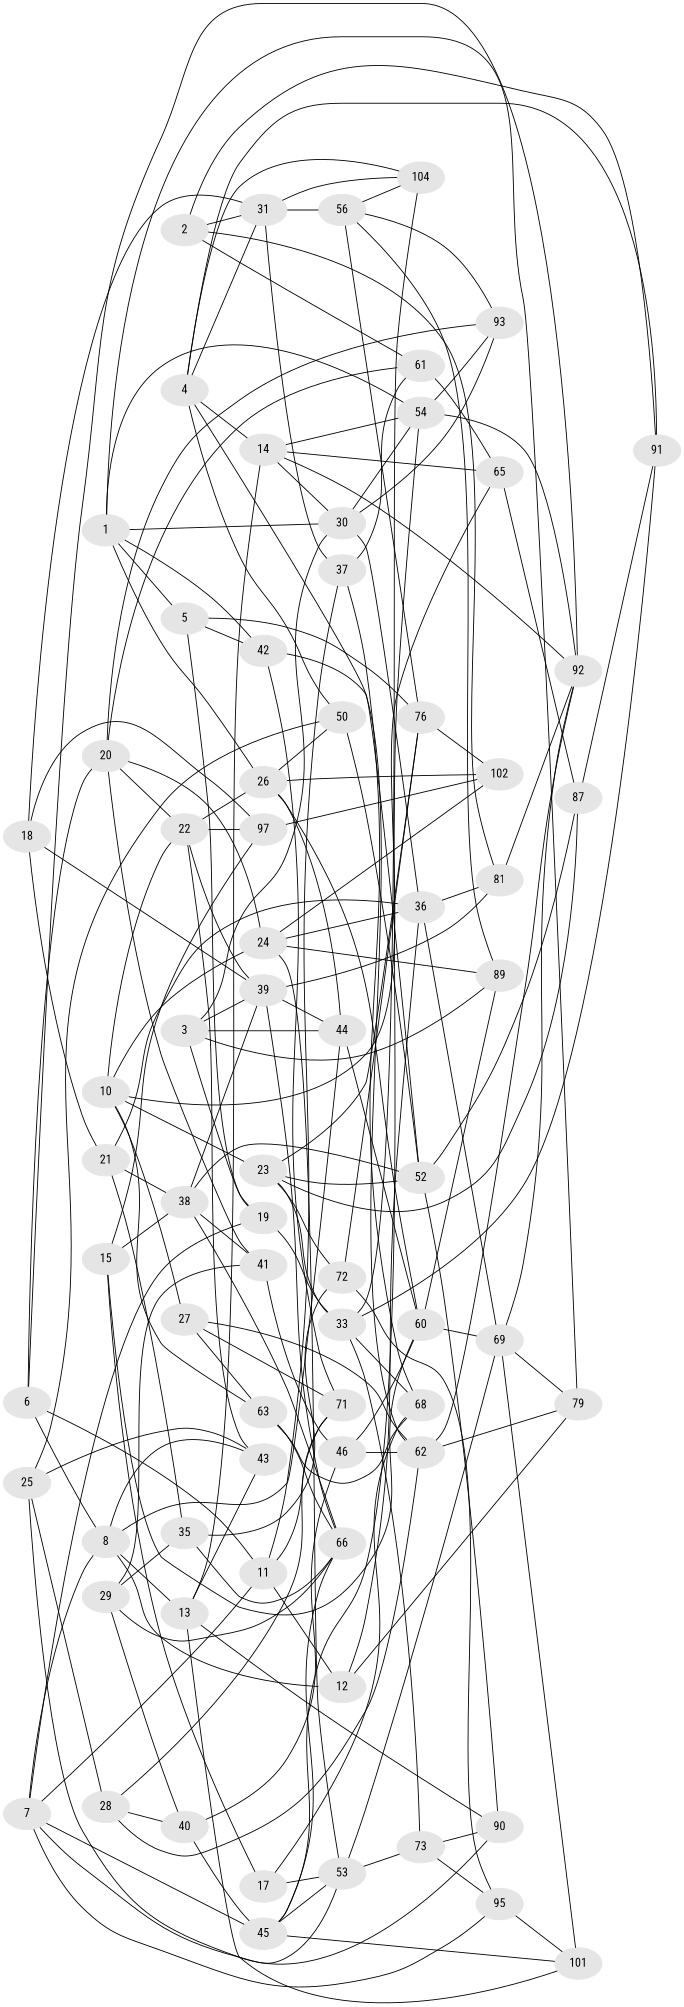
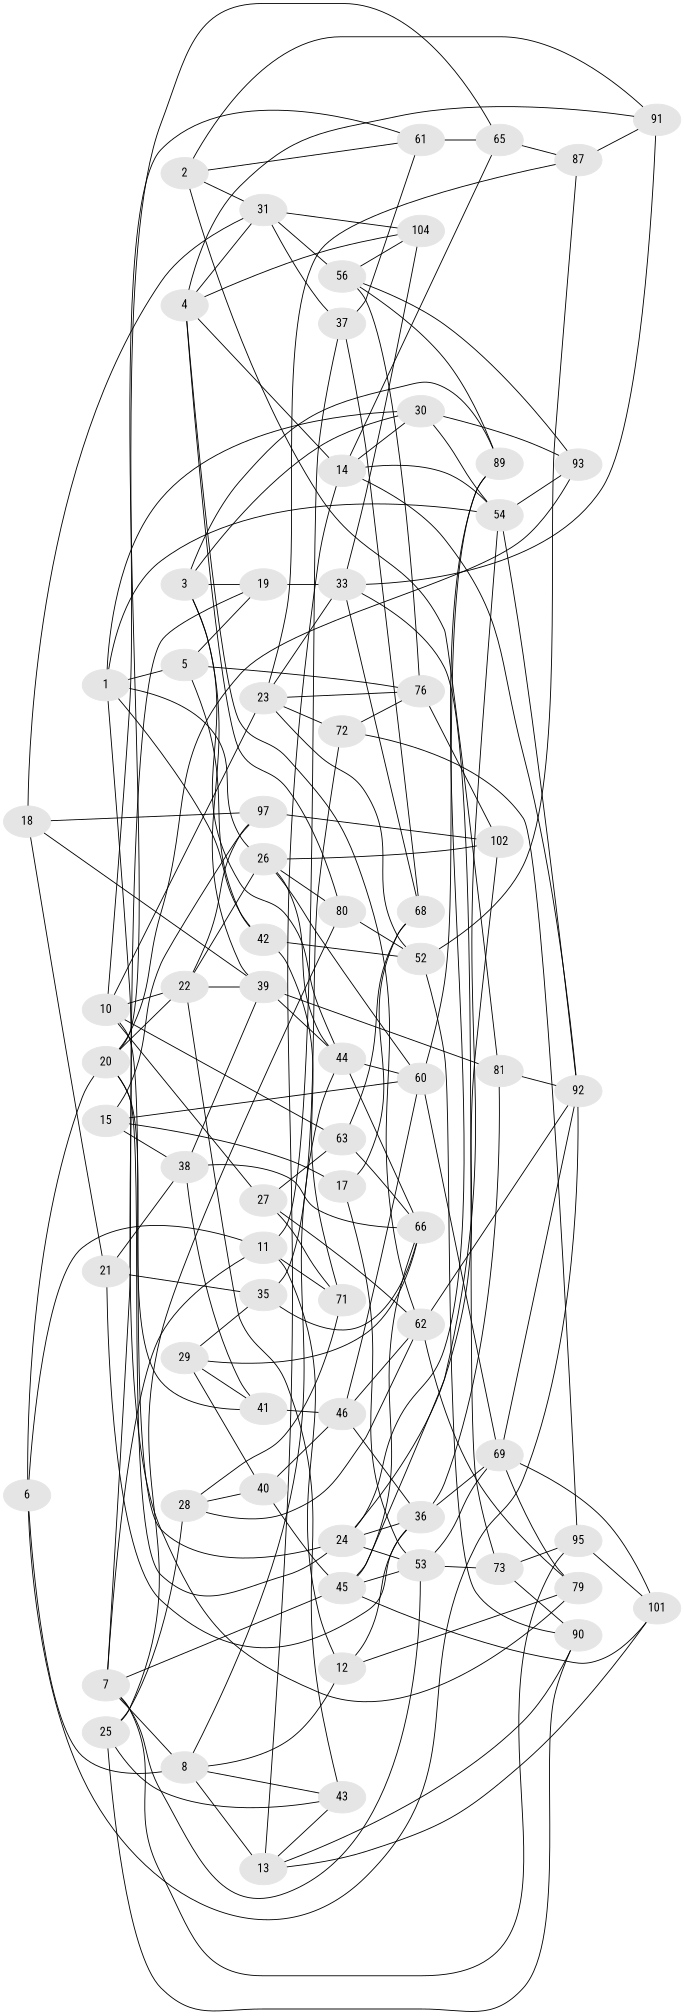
edge "30" -- "36": now "46" -- "36"
node "50": label "50" -> "80"
edge "52" -- "38": removed
edge "39" -- "66": now "44" -- "66"
